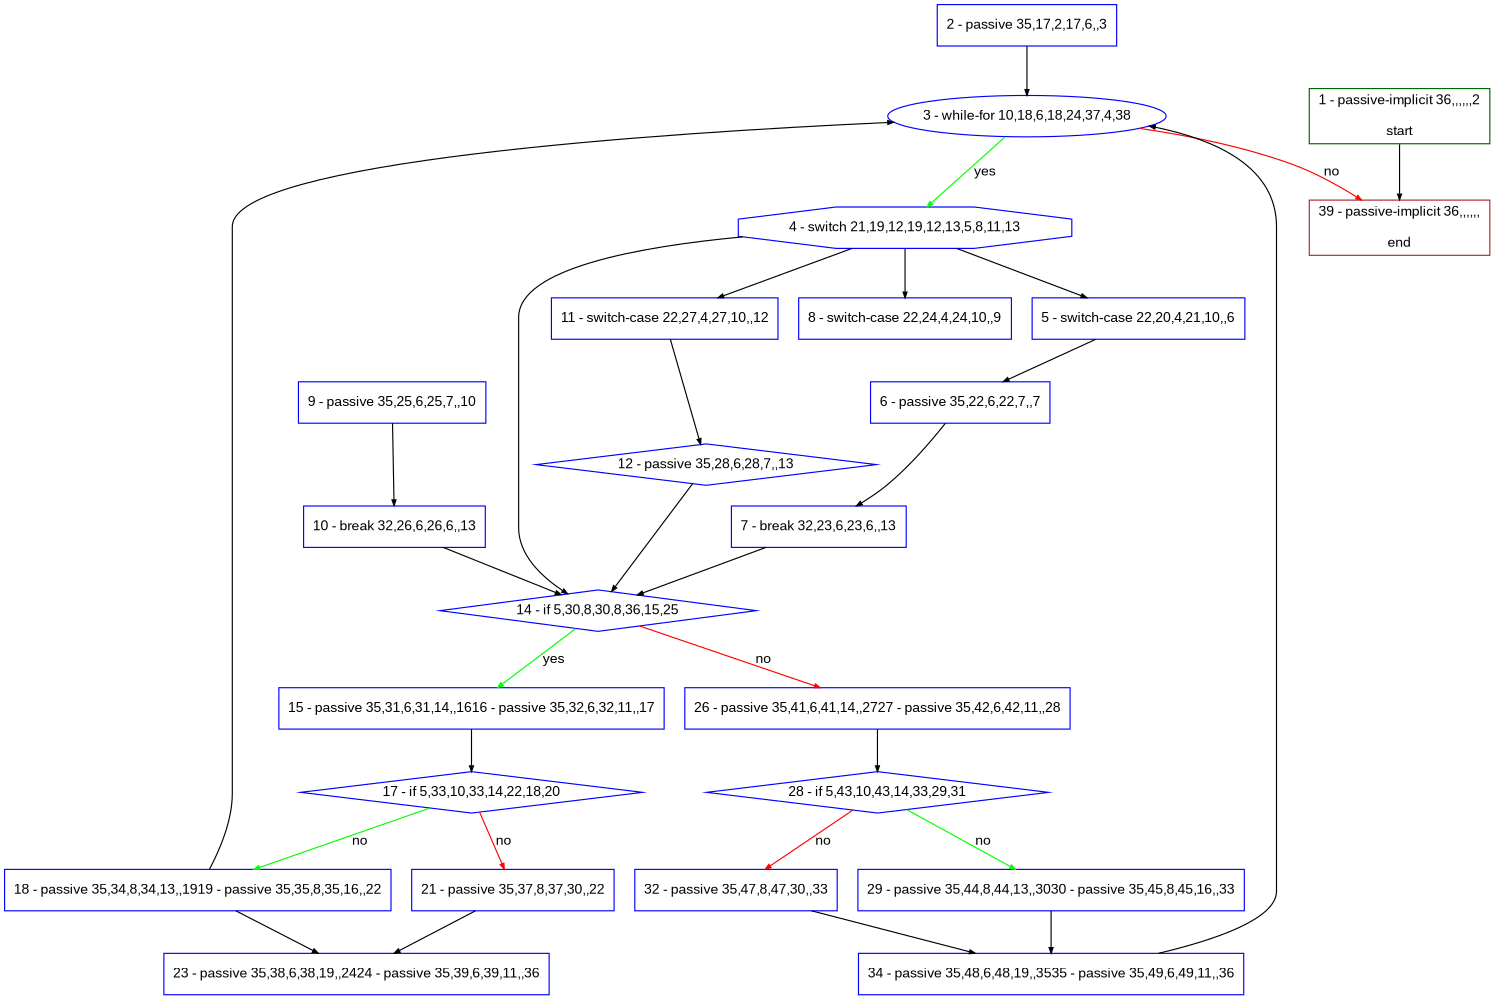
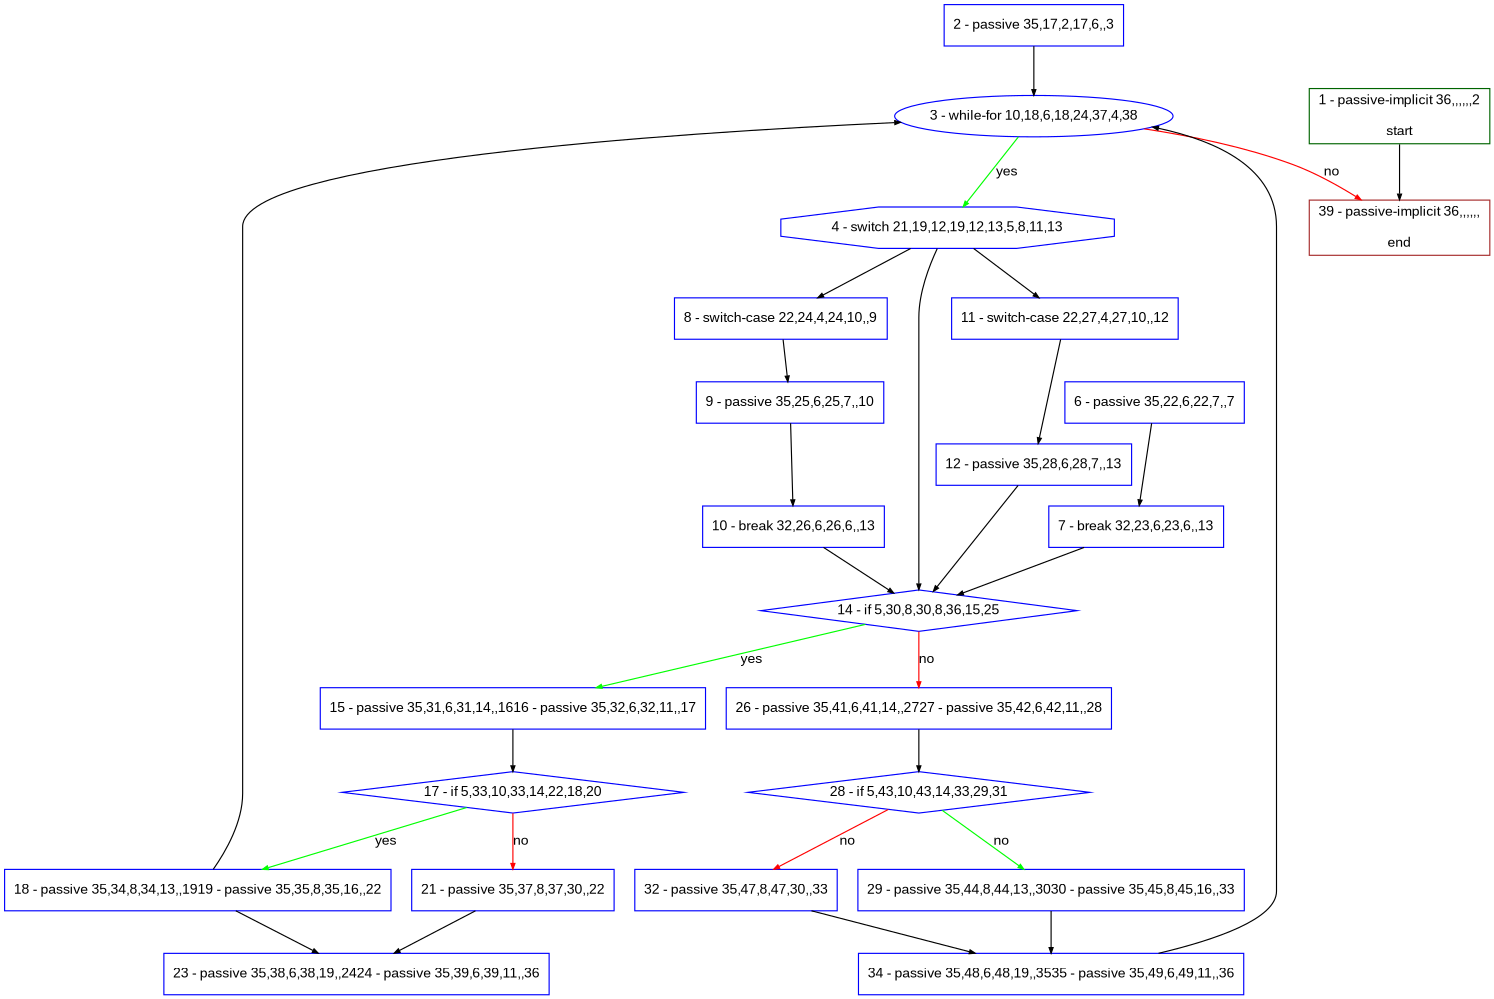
node "5 - switch-case 22,20,4,21,10,,6": removed
edge "8 - switch-case 22,24,4,24,10,,9" -> "9 - passive 35,25,6,25,7,,10": added
node "12 - passive 35,28,6,28,7,,13": shape diamond -> box
edge "17 - if 5,33,10,33,14,22,18,20" -> "18 - passive 35,34,8,34,13,,1919 - passive 35,35,8,35,16,,22": label "no" -> "yes"
